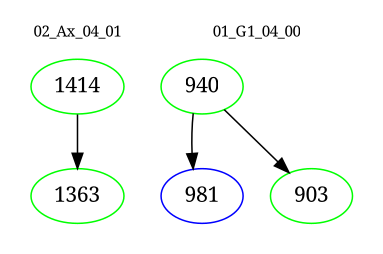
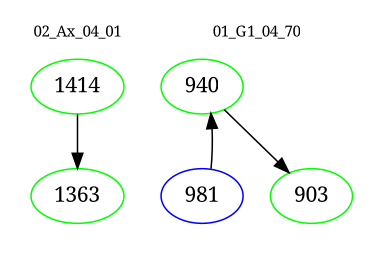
cluster "01_G1_04_00": label "01_G1_04_00" -> "01_G1_04_70"
edge "940" -> "981": reversed
